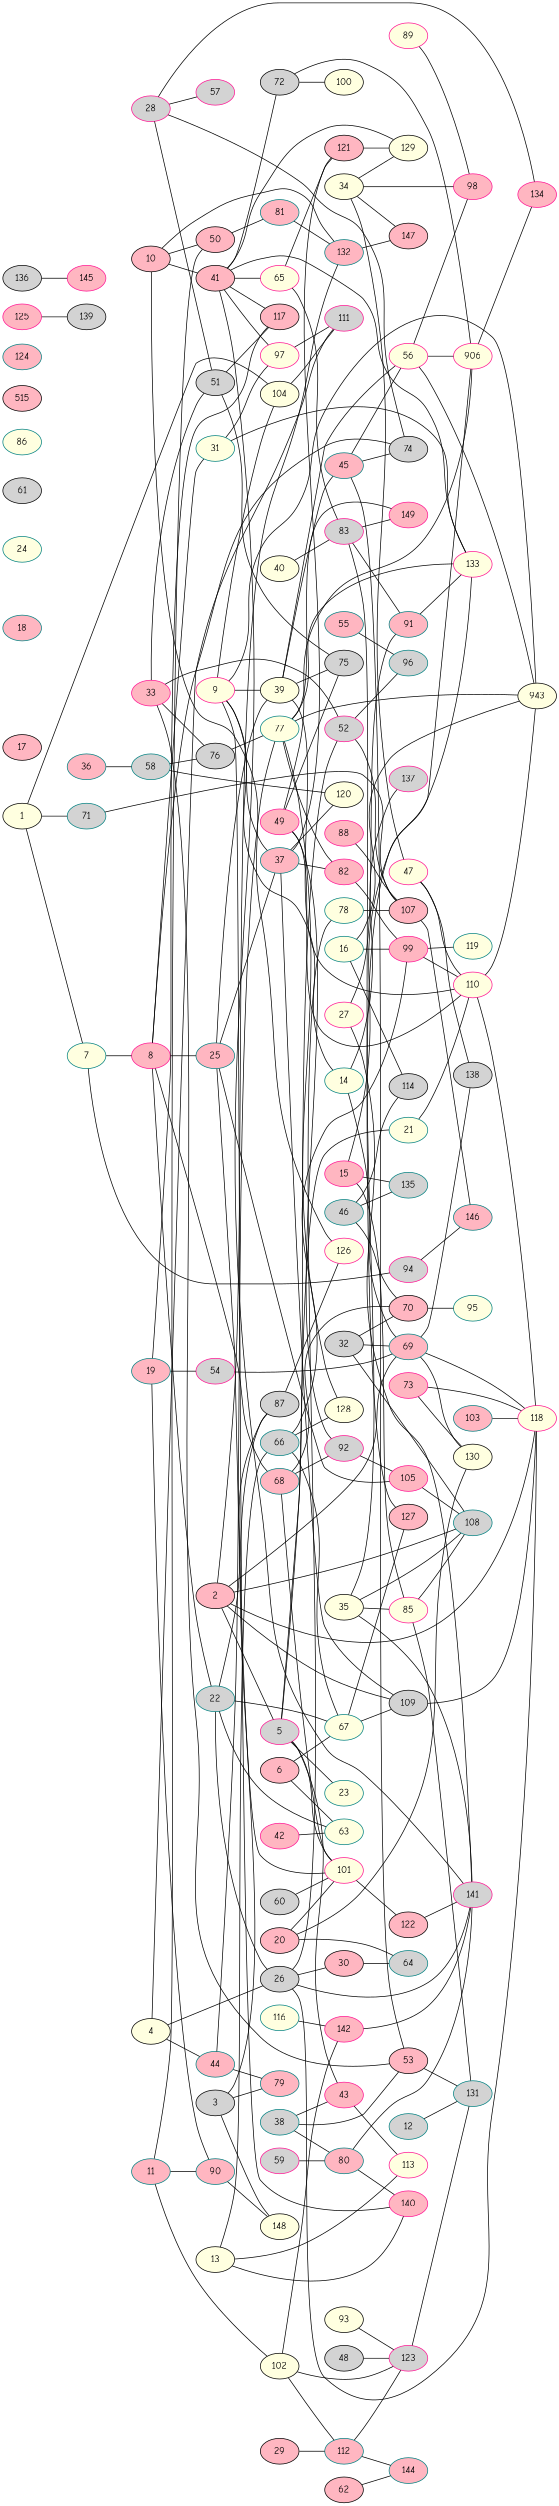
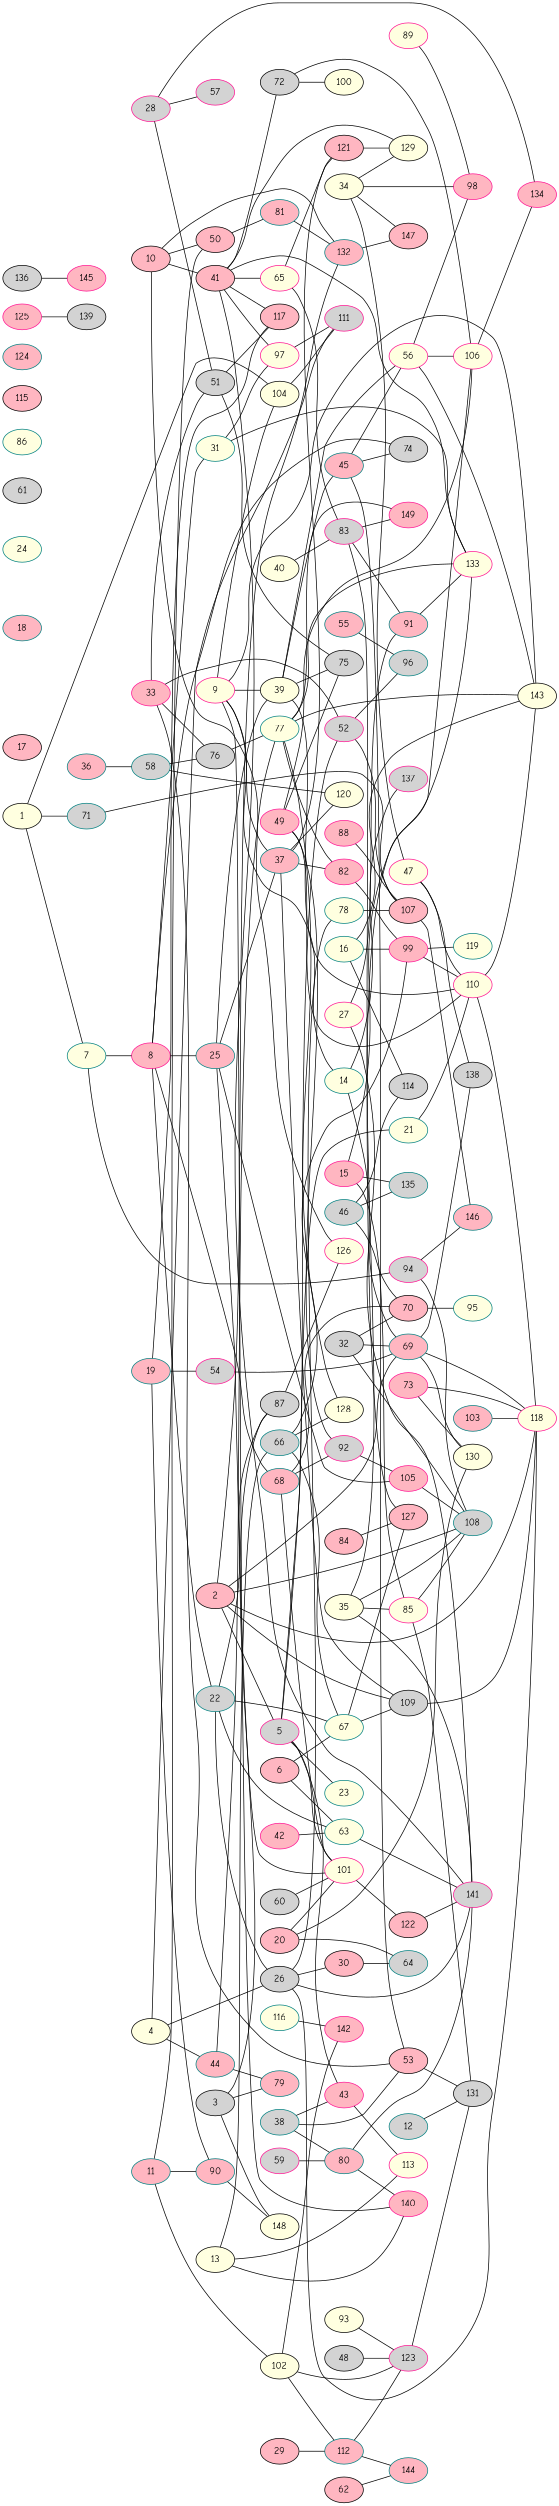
edge "28" -- "74": removed
node "906": label "906" -> "106"
node "515": label "515" -> "115"
node "943": label "943" -> "143"
edge "94" -- "108": added
node "84": added
edge "141" -- "142": now "141" -- "63"
node "131": color teal -> black
